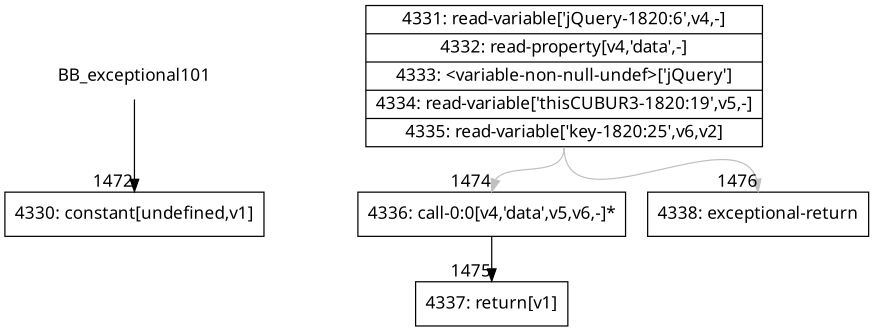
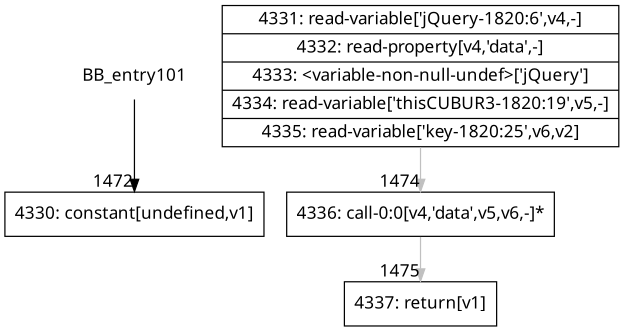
node "BB_exceptional101": label "BB_exceptional101" -> "BB_entry101"
node "4338: exceptional-return": removed
edge "4336: call-0:0[v4,'data',v5,v6,-]*" -> "4337: return[v1]": color black -> gray
